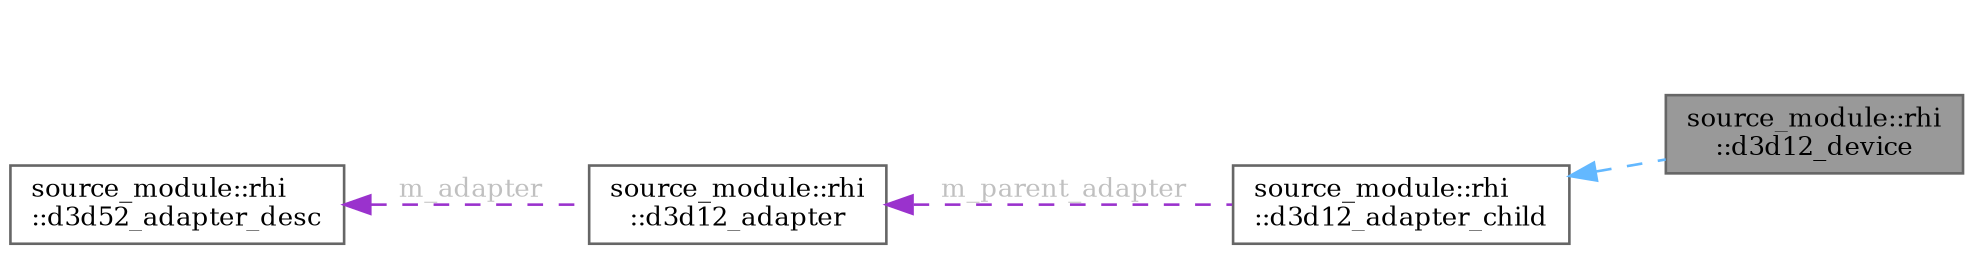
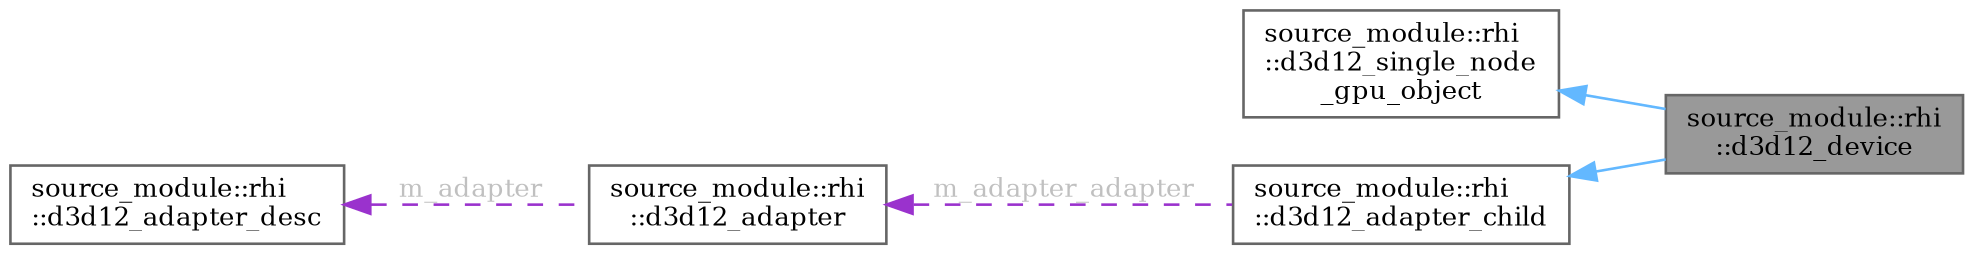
node "source_module::rhi ::d3d12_single_node _gpu_object": added
edge "source_module::rhi ::d3d12_device" -> "source_module::rhi ::d3d12_adapter_child": style dashed -> solid
edge "source_module::rhi ::d3d12_adapter_child" -> "source_module::rhi ::d3d12_adapter": label " m_parent_adapter" -> " m_adapter_adapter"
node "source_module::rhi ::d3d52_adapter_desc": label "source_module::rhi ::d3d52_adapter_desc" -> "source_module::rhi ::d3d12_adapter_desc"
